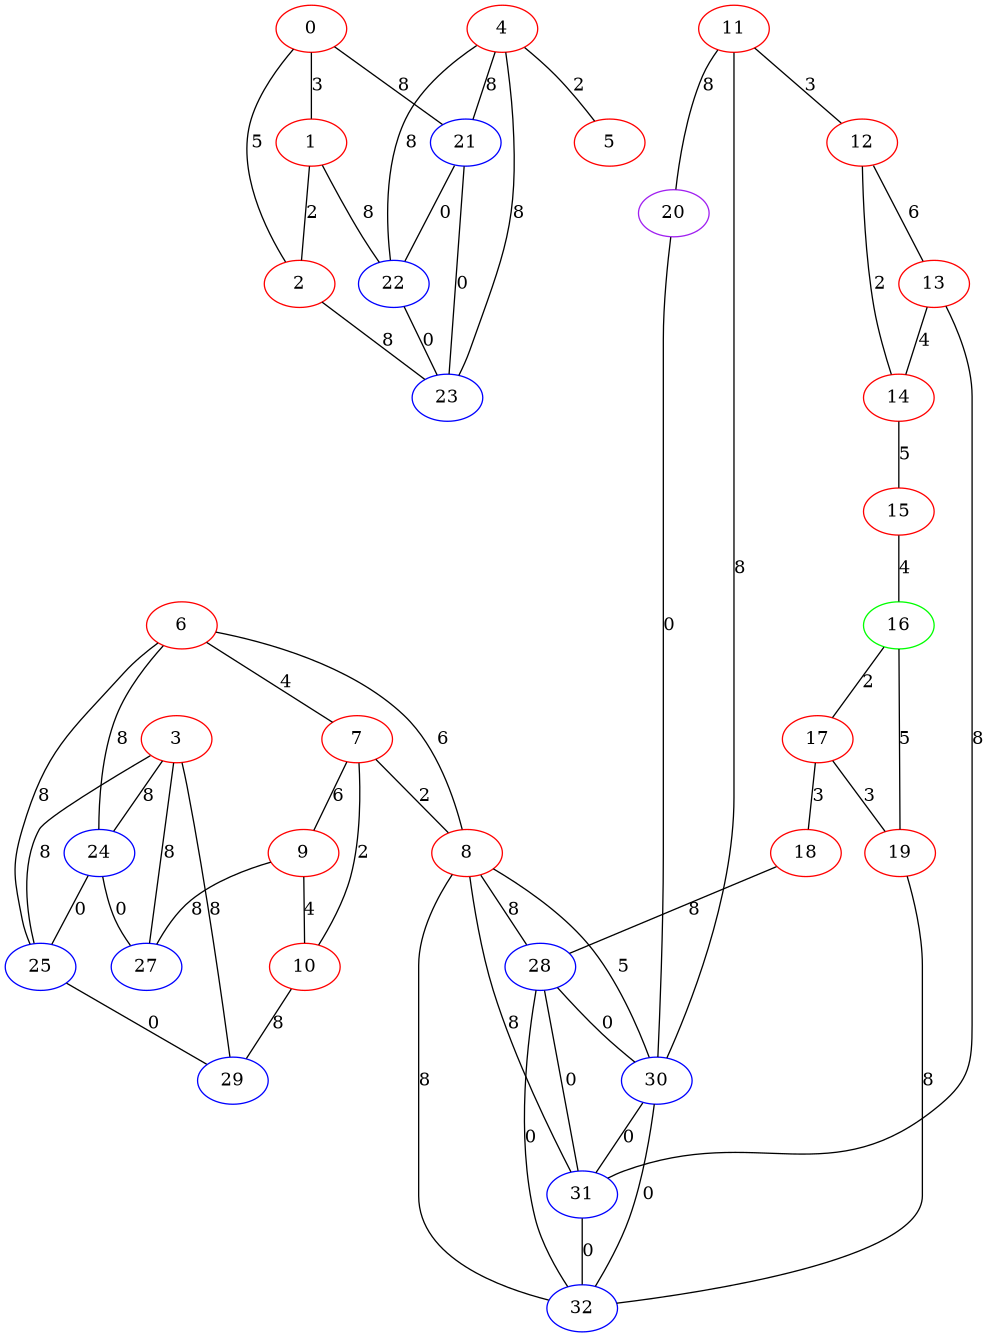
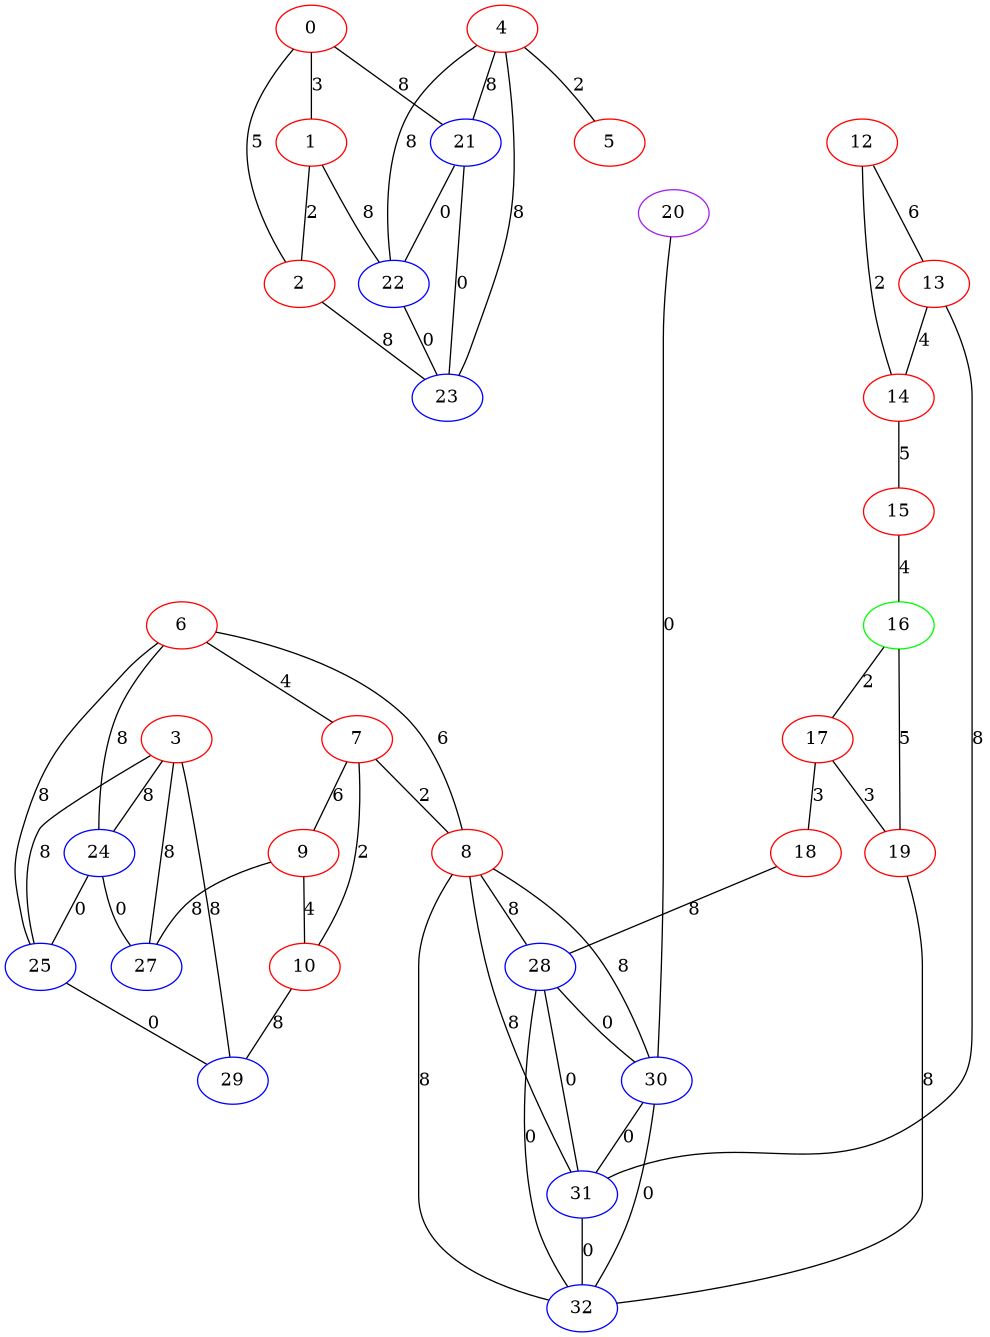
node "11": removed
edge "8" -- "30": label "5" -> "8"
